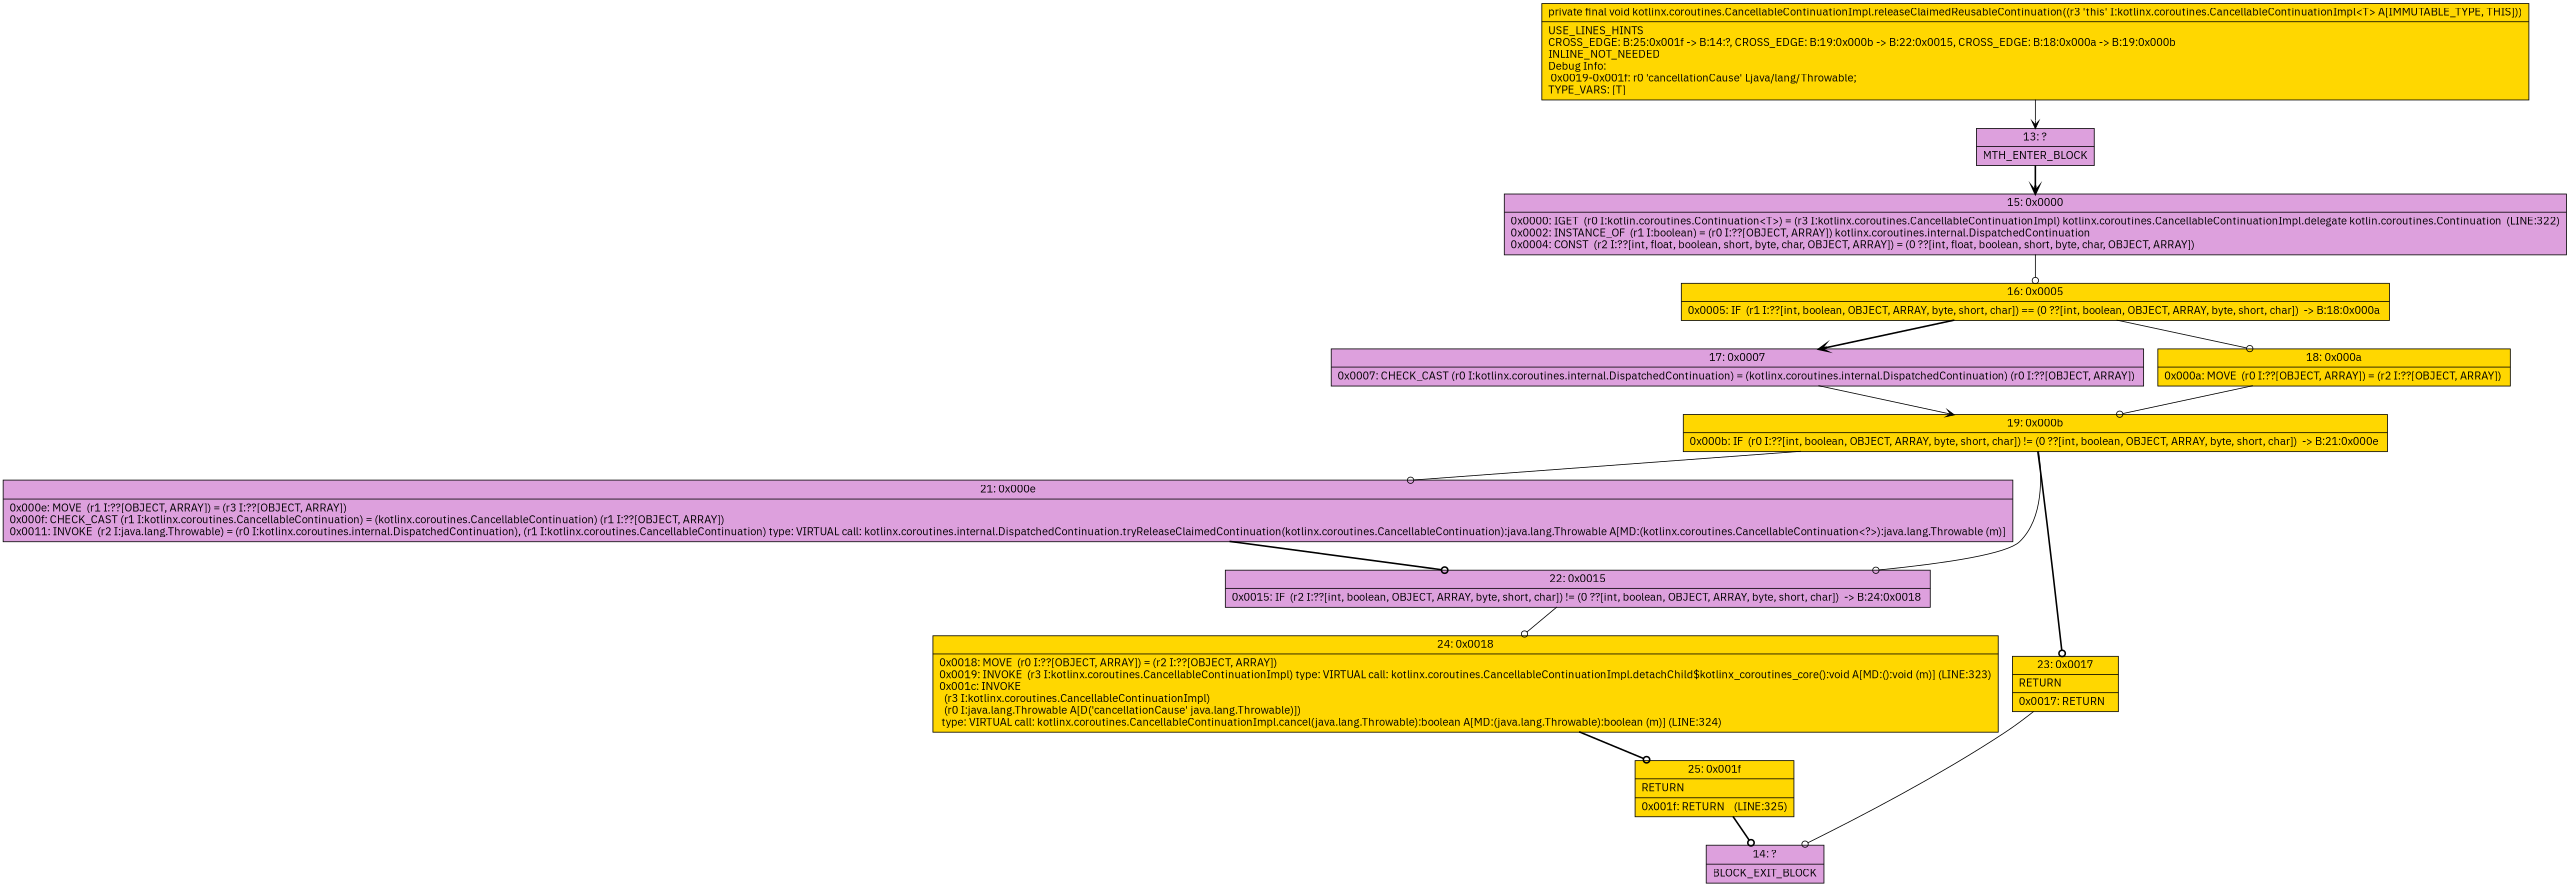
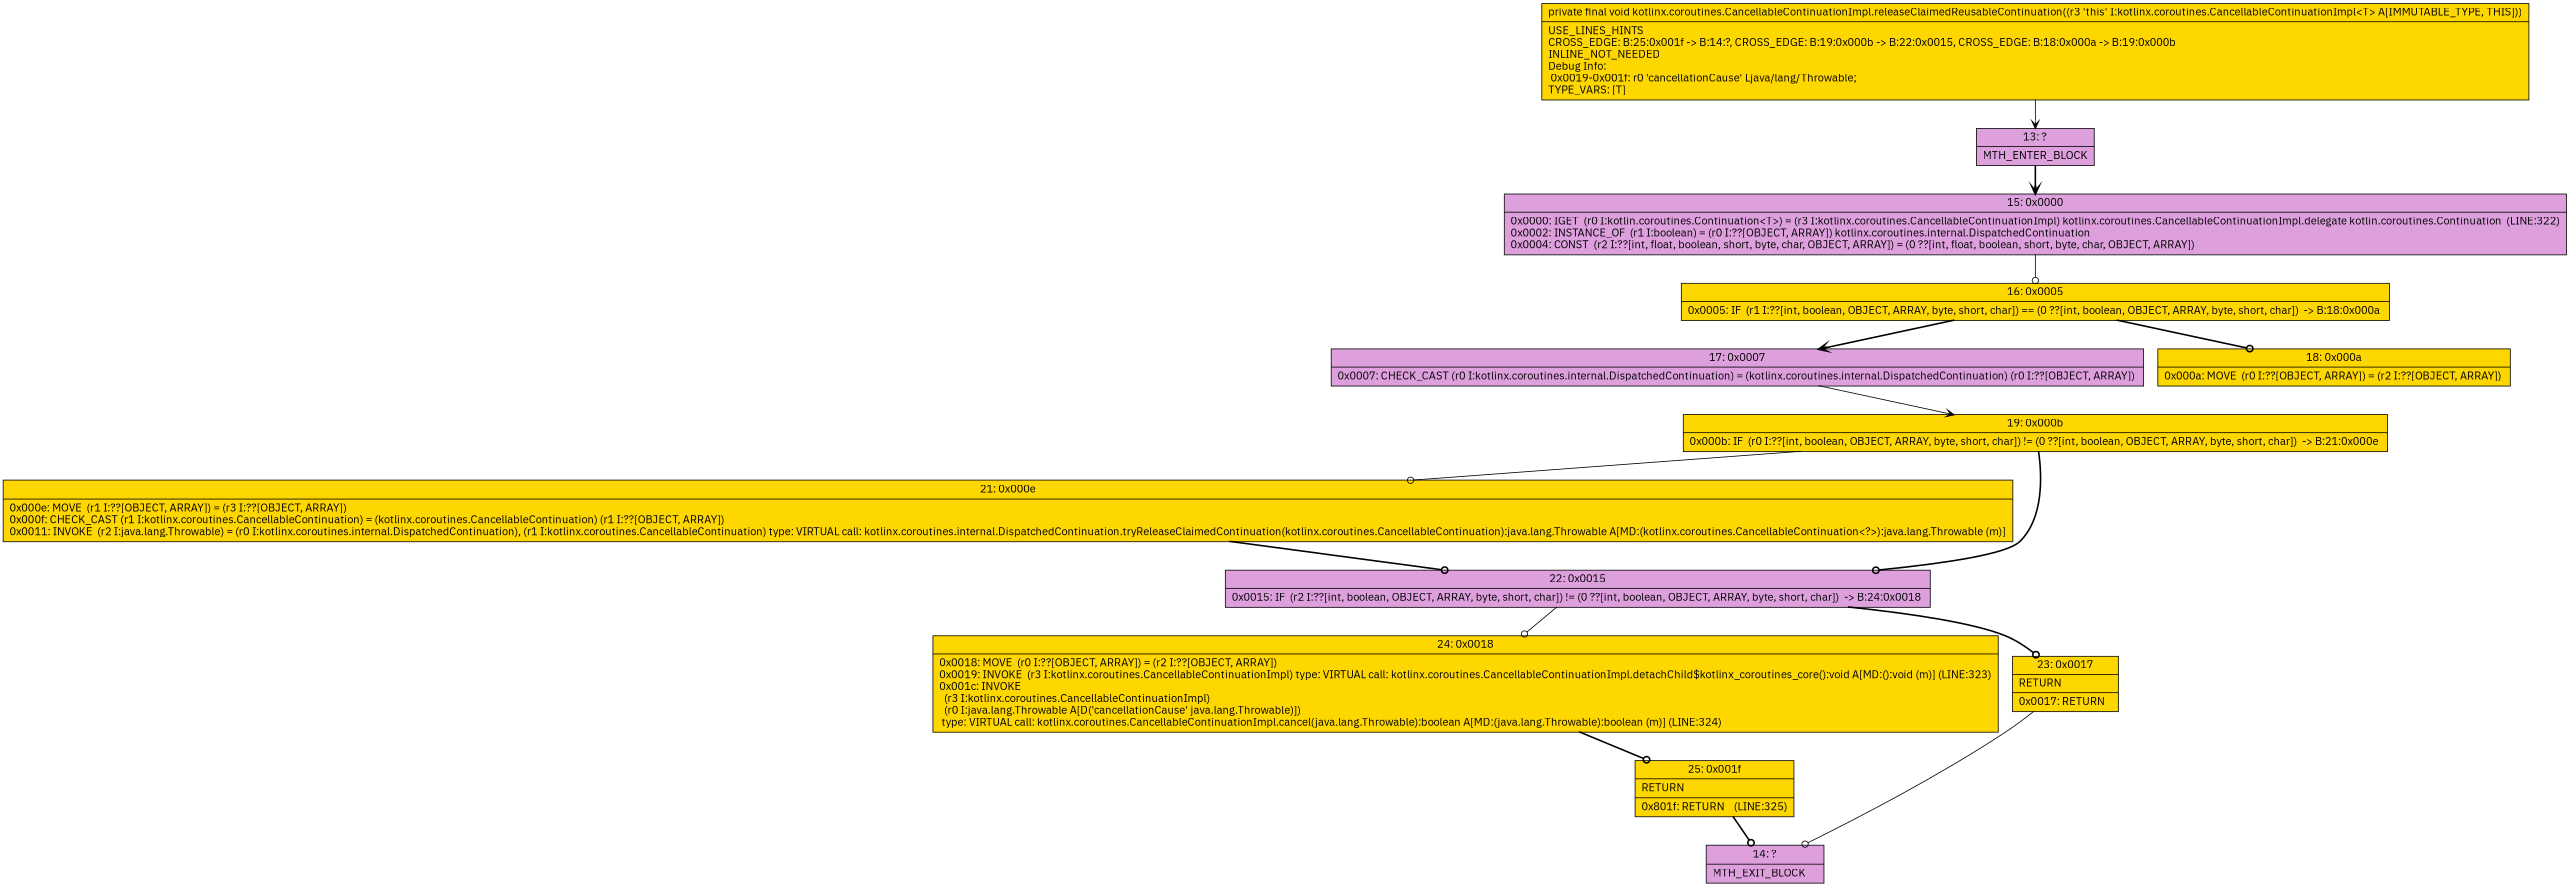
edge "16: 0x0005" -> "18: 0x000a": style solid -> bold
edge "18: 0x000a" -> "19: 0x000b": removed
node "21: 0x000e": fillcolor plum -> gold
edge "19: 0x000b" -> "22: 0x0015": style solid -> bold
edge "19: 0x000b" -> "23: 0x0017": now "22: 0x0015" -> "23: 0x0017"
node "25: 0x001f": text "0x001f: RETURN    (LINE:325)" -> "0x801f: RETURN    (LINE:325)"
node "14: ?": text "BLOCK_EXIT_BLOCK" -> "MTH_EXIT_BLOCK"
